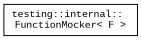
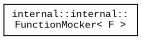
node "testing::internal:: FunctionMocker< F >": label "testing::internal:: FunctionMocker< F >" -> "internal::internal:: FunctionMocker< F >"
